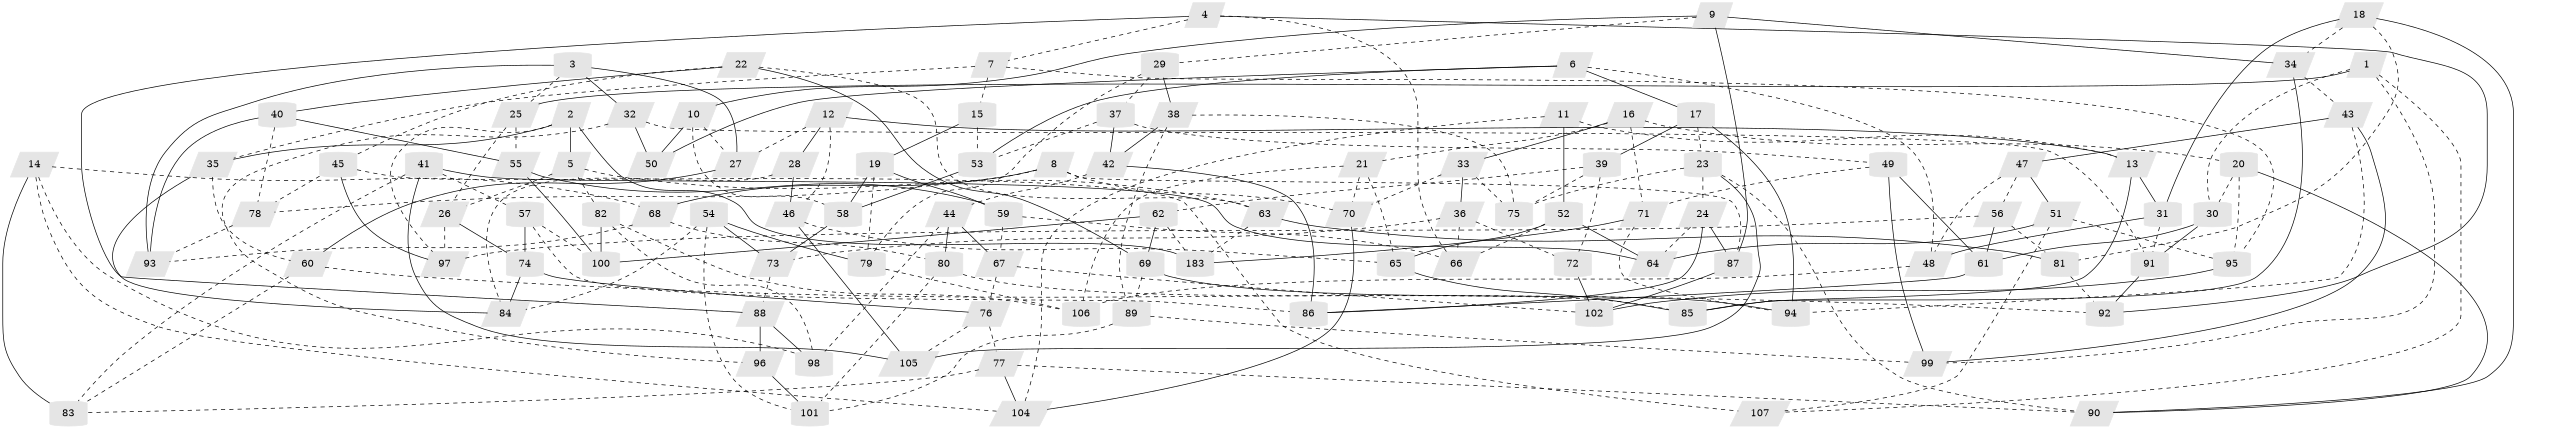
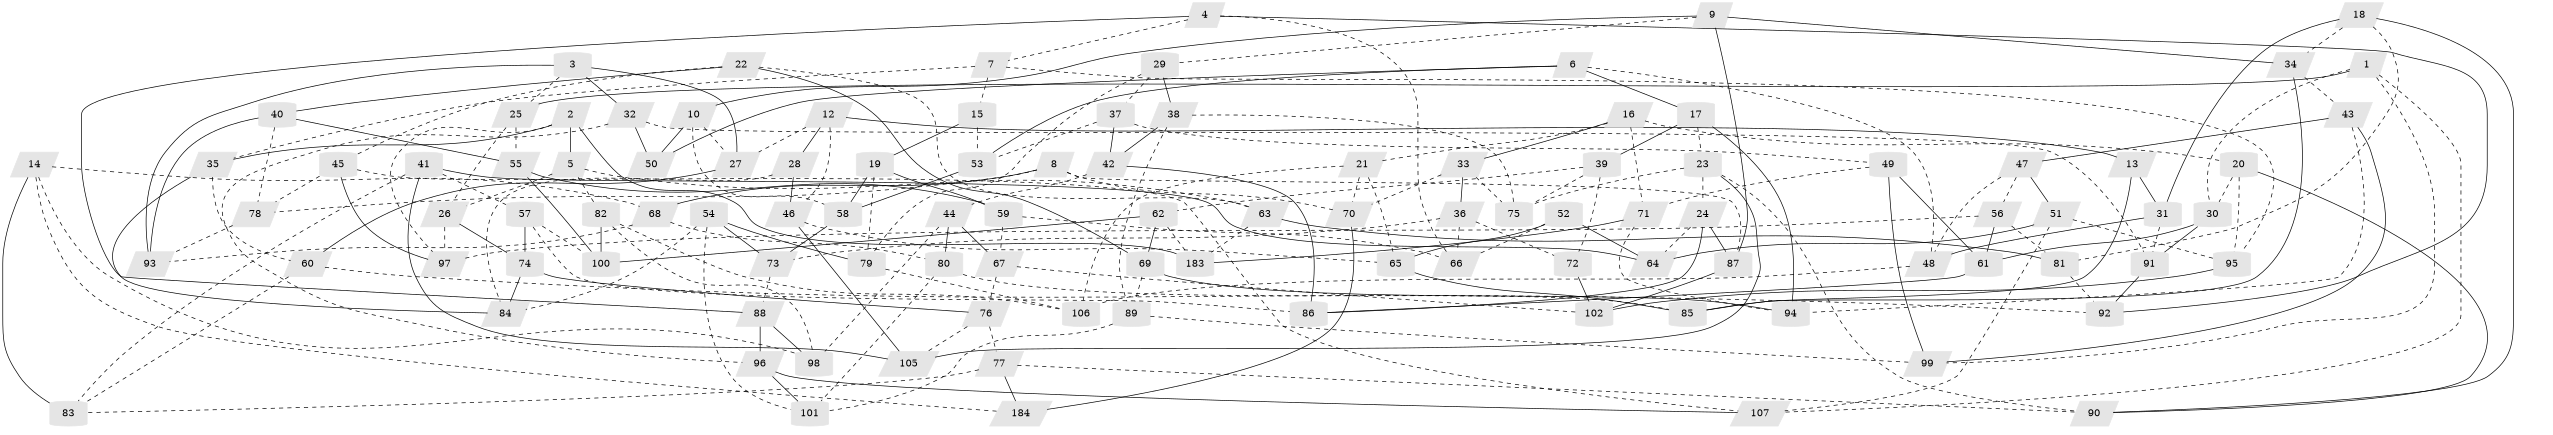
node "11": removed
edge "96" -- "107": added
node "104": label "104" -> "184"
